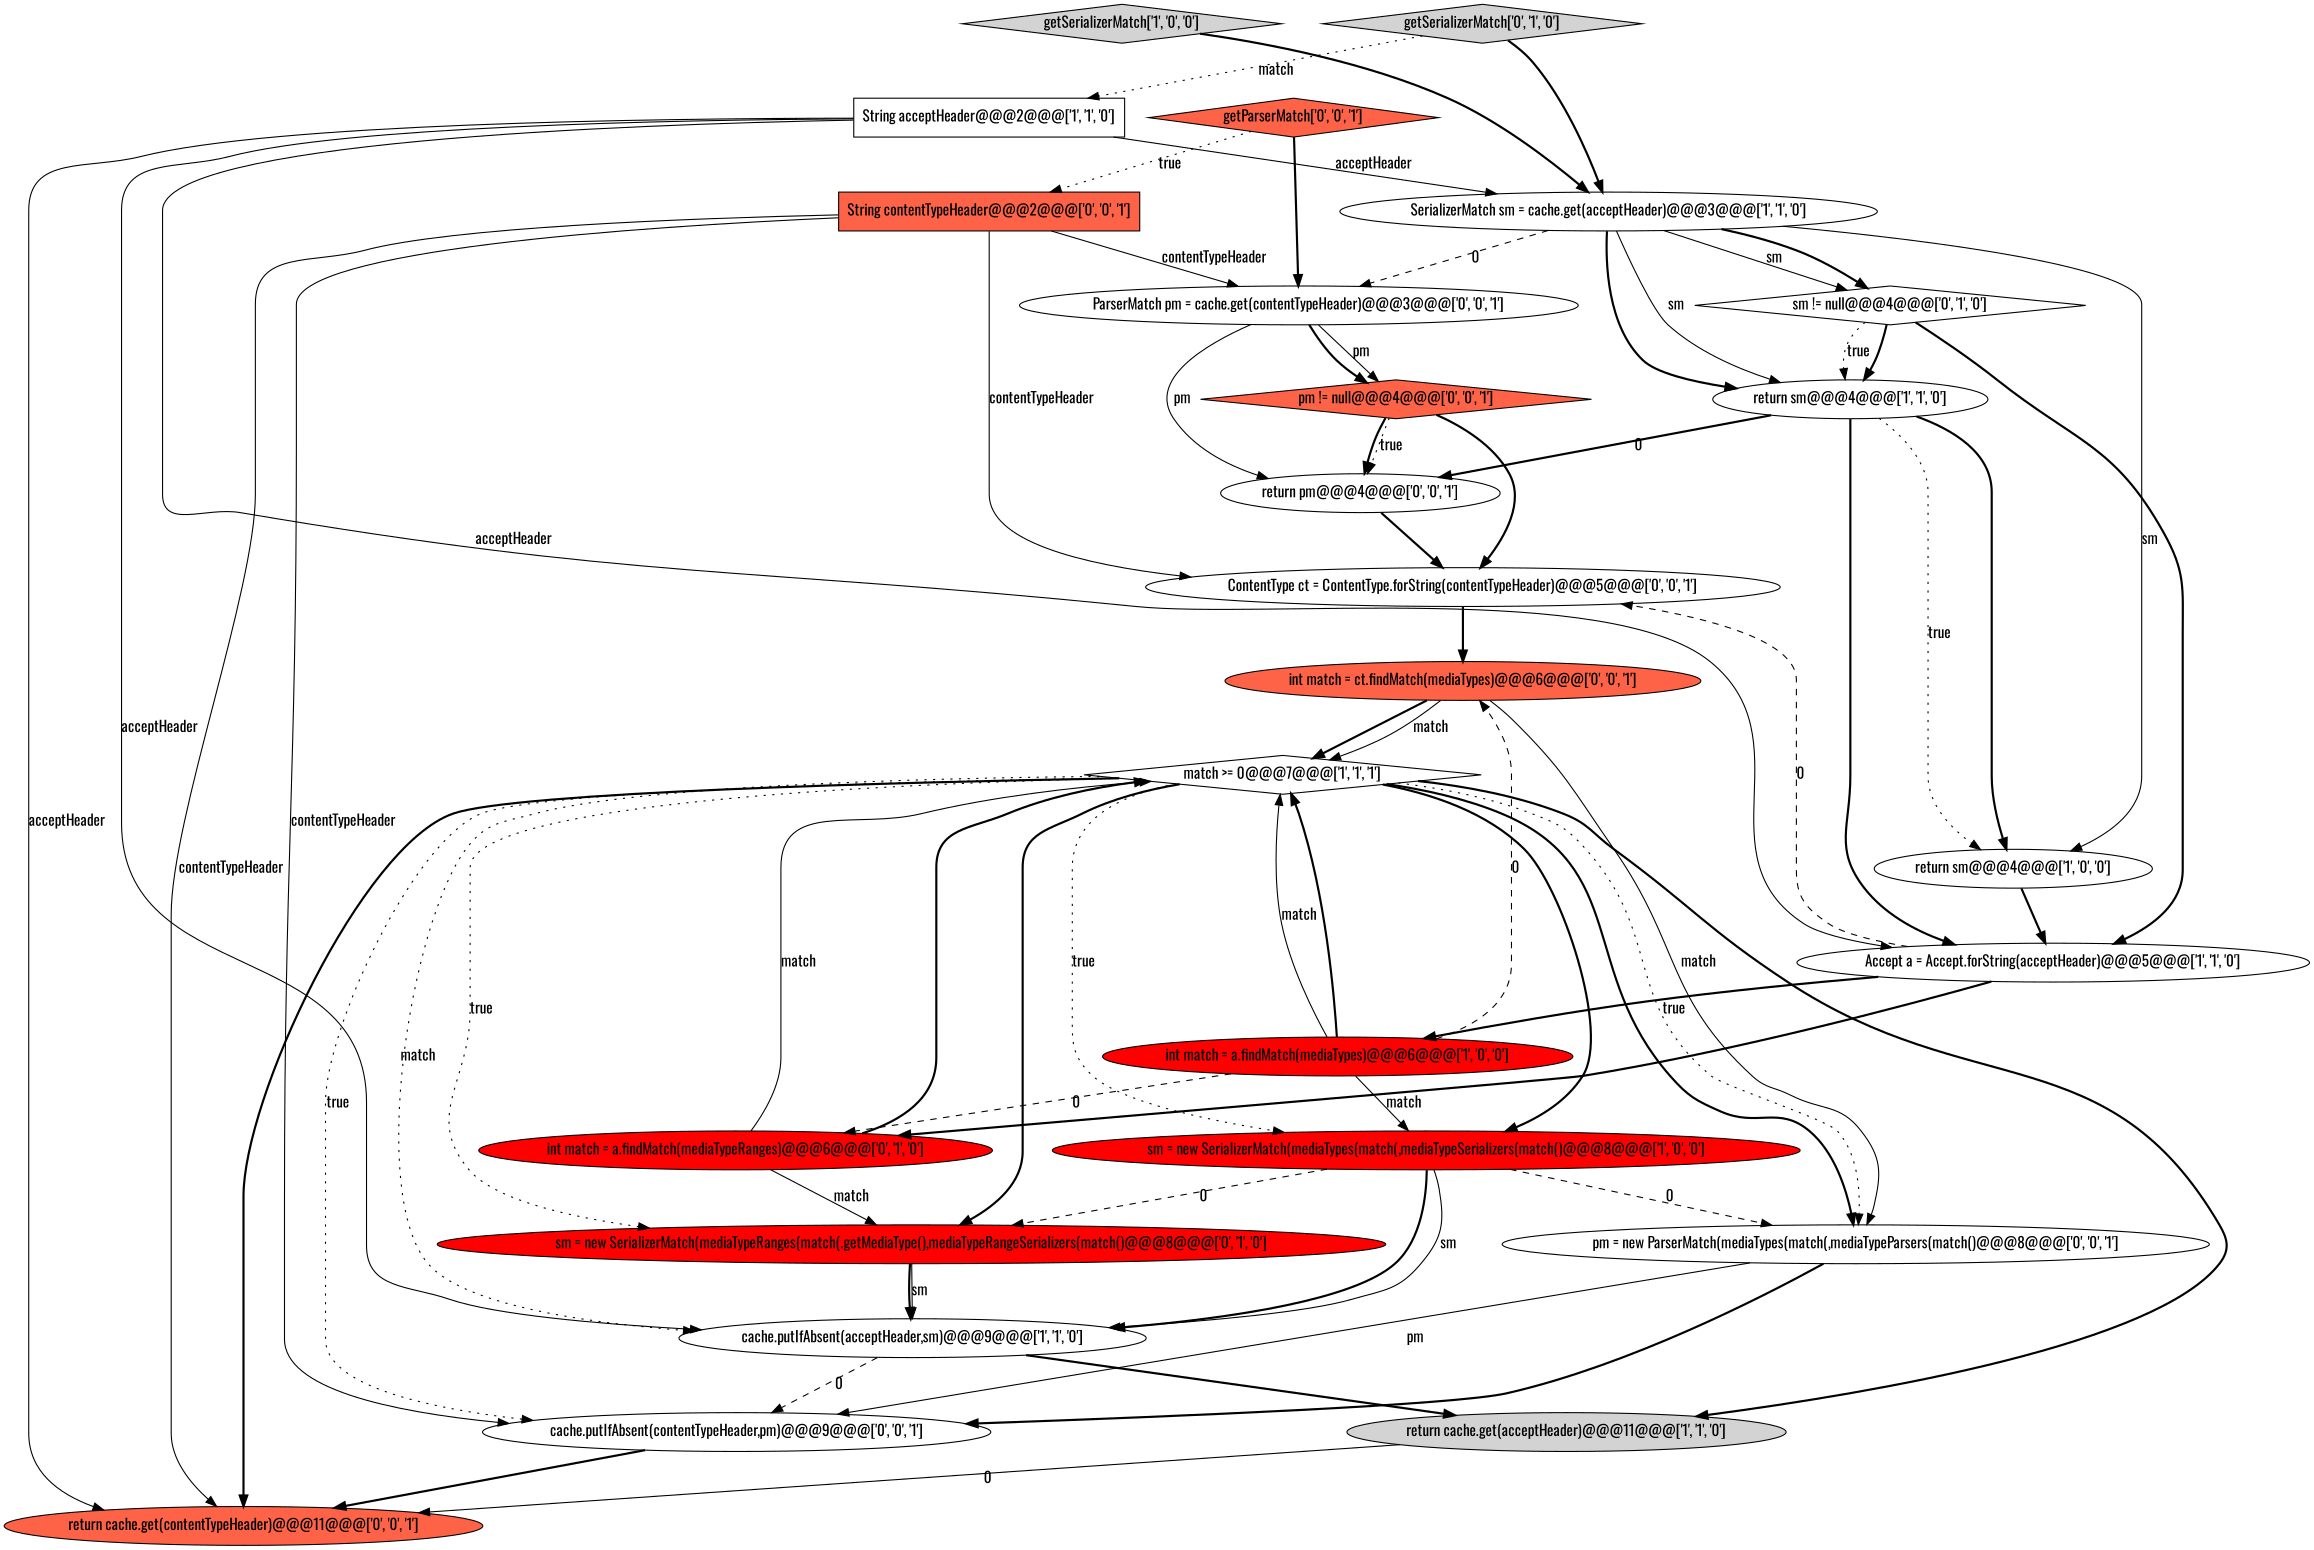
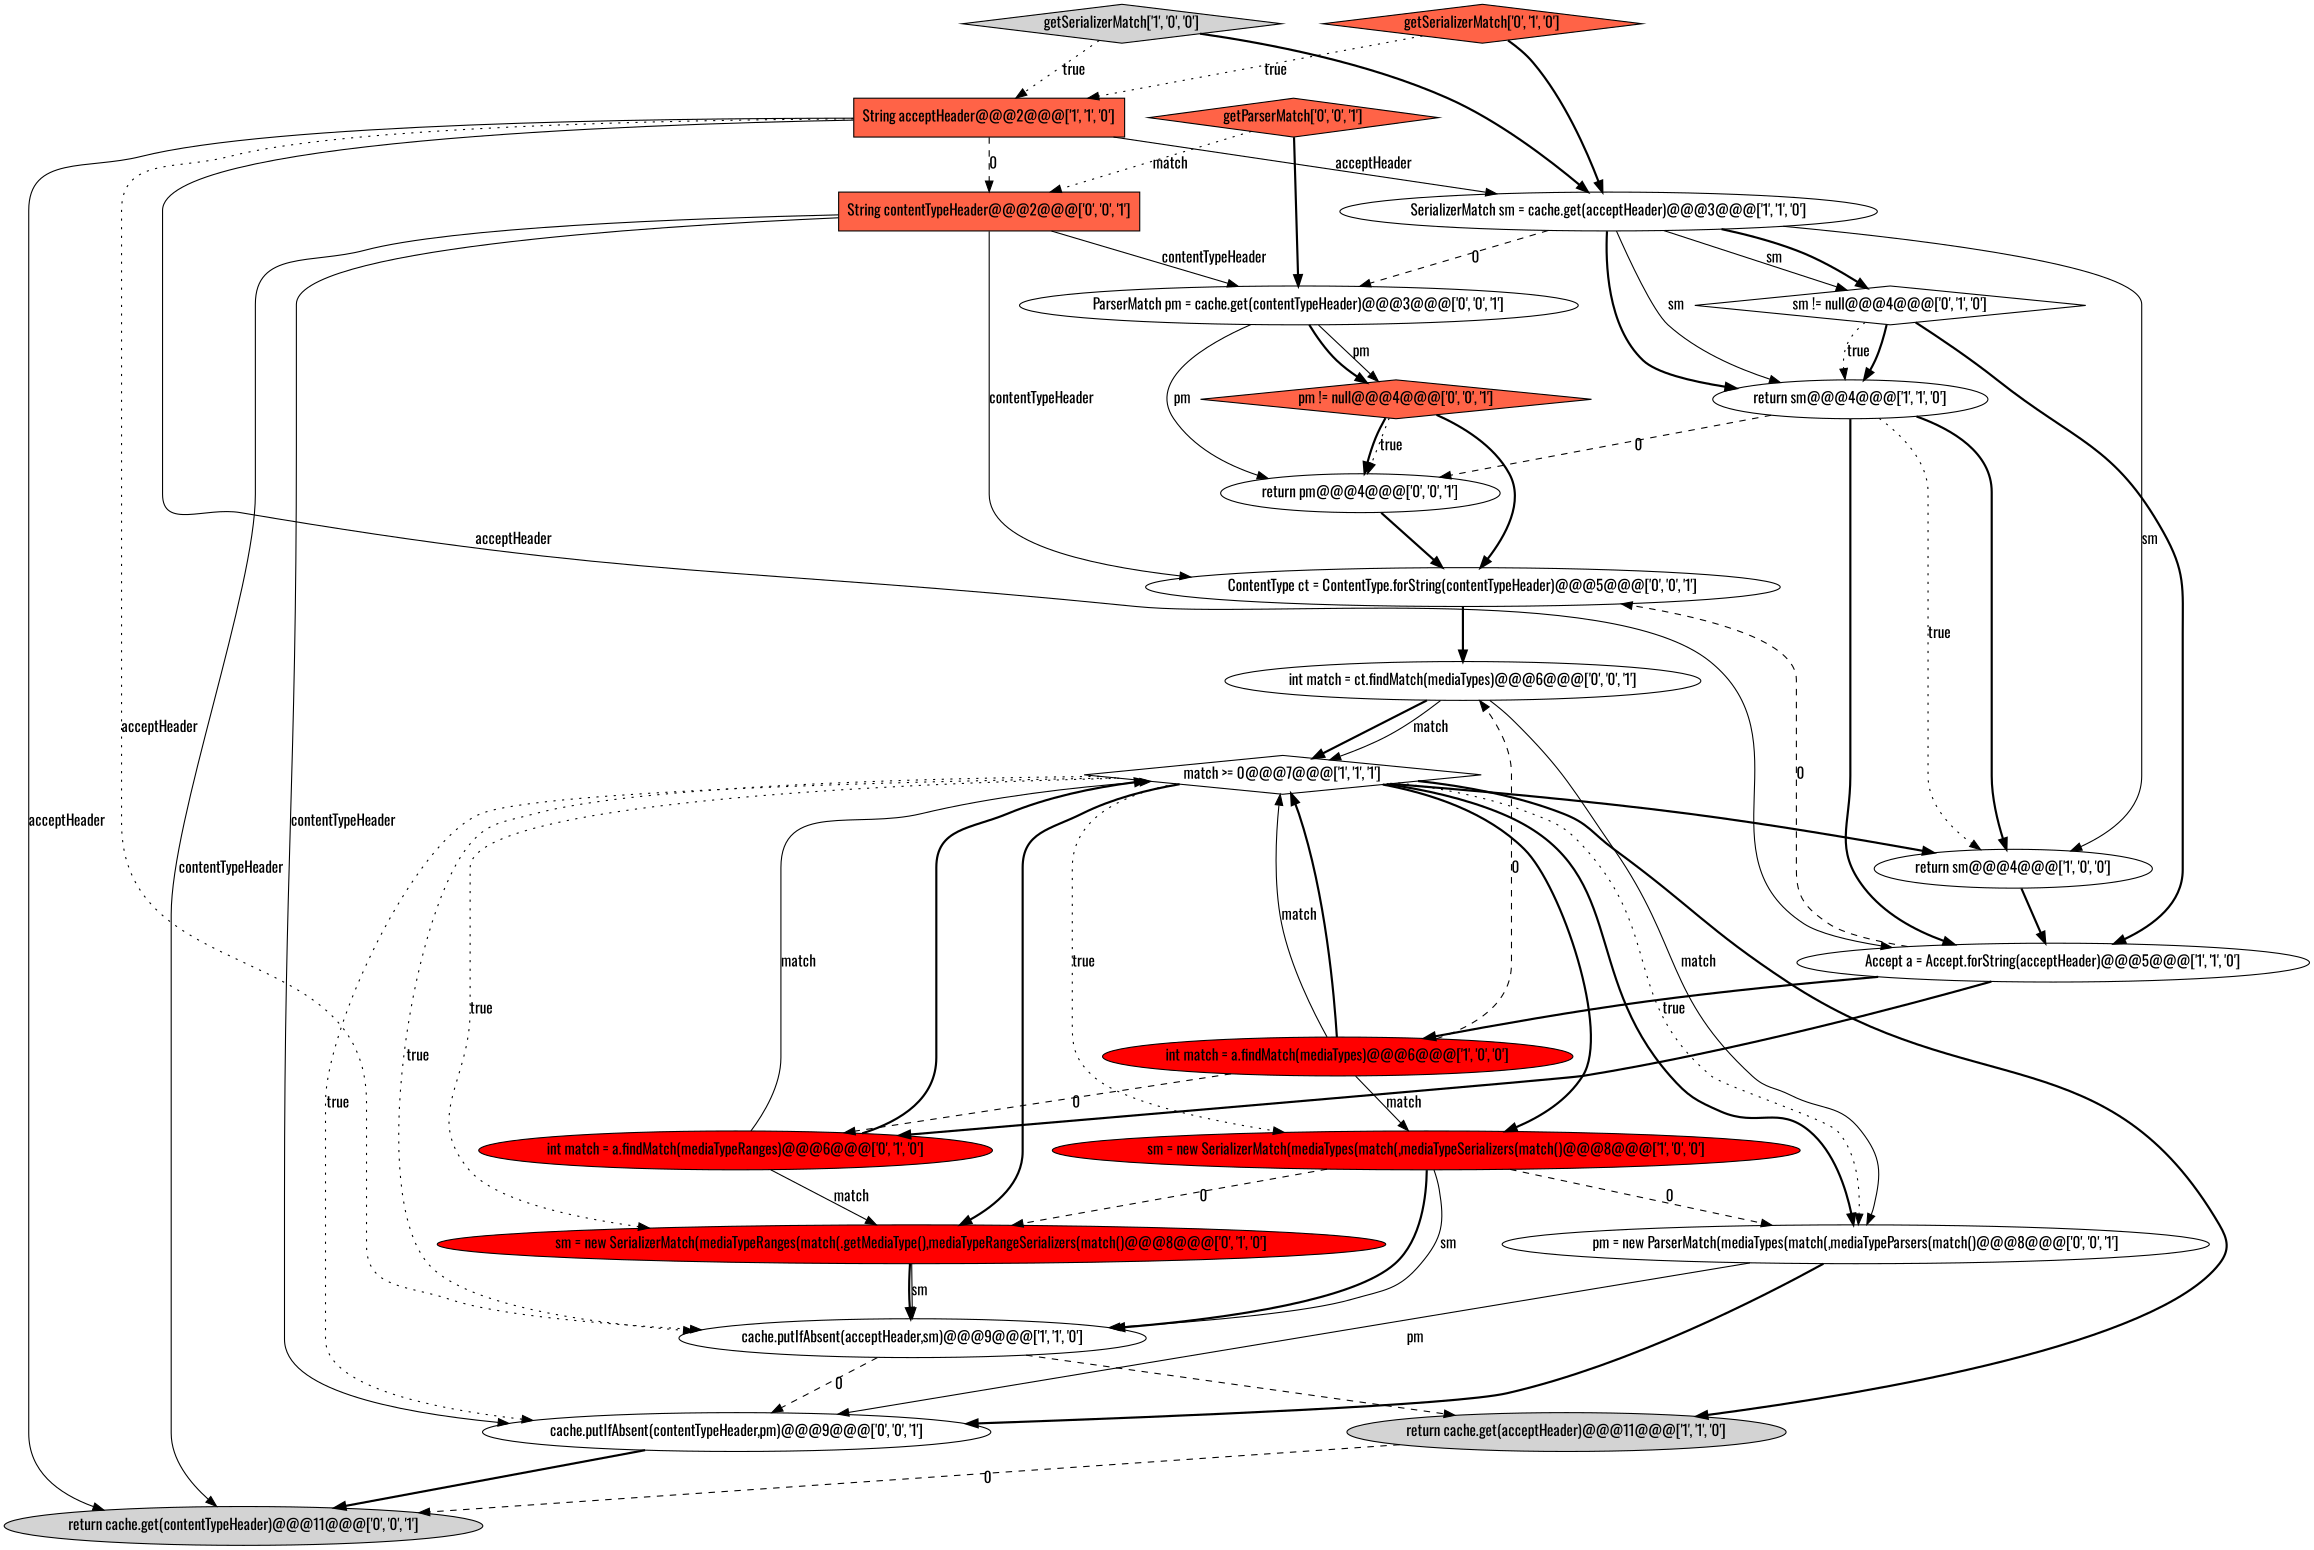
node "getSerializerMatch['0', '1', '0']": fillcolor lightgray -> tomato
edge "getSerializerMatch['1', '0', '0']" -> "String acceptHeader@@@2@@@['1', '1', '0']": added, label "true"
edge "getSerializerMatch['0', '1', '0']" -> "String acceptHeader@@@2@@@['1', '1', '0']": label "match" -> "true"
node "String acceptHeader@@@2@@@['1', '1', '0']": fillcolor white -> tomato
edge "String acceptHeader@@@2@@@['1', '1', '0']" -> "String contentTypeHeader@@@2@@@['0', '0', '1']": added, label "0"
edge "getParserMatch['0', '0', '1']" -> "String contentTypeHeader@@@2@@@['0', '0', '1']": label "true" -> "match"
edge "return sm@@@4@@@['1', '1', '0']" -> "return pm@@@4@@@['0', '0', '1']": style bold -> dashed
edge "String acceptHeader@@@2@@@['1', '1', '0']" -> "cache.putIfAbsent(acceptHeader,sm)@@@9@@@['1', '1', '0']": style solid -> dotted
node "int match = ct.findMatch(mediaTypes)@@@6@@@['0', '0', '1']": fillcolor tomato -> white
edge "match >= 0@@@7@@@['1', '1', '1']" -> "return cache.get(contentTypeHeader)@@@11@@@['0', '0', '1']": now "match >= 0@@@7@@@['1', '1', '1']" -> "return sm@@@4@@@['1', '0', '0']"
edge "match >= 0@@@7@@@['1', '1', '1']" -> "cache.putIfAbsent(acceptHeader,sm)@@@9@@@['1', '1', '0']": label "match" -> "true"
edge "cache.putIfAbsent(acceptHeader,sm)@@@9@@@['1', '1', '0']" -> "return cache.get(acceptHeader)@@@11@@@['1', '1', '0']": style bold -> dashed
edge "return cache.get(acceptHeader)@@@11@@@['1', '1', '0']" -> "return cache.get(contentTypeHeader)@@@11@@@['0', '0', '1']": style solid -> dashed
node "return cache.get(contentTypeHeader)@@@11@@@['0', '0', '1']": fillcolor tomato -> lightgray
